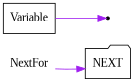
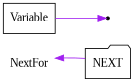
edge "NextFor" -> "NEXT": reversed
